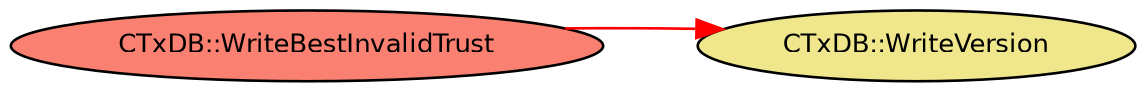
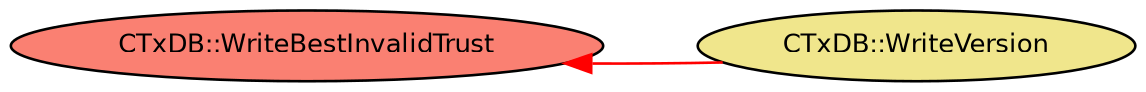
edge "CTxDB::WriteBestInvalidTrust" -> "CTxDB::WriteVersion": reversed
